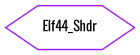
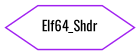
node "Elf44_Shdr": label "Elf44_Shdr" -> "Elf64_Shdr"
